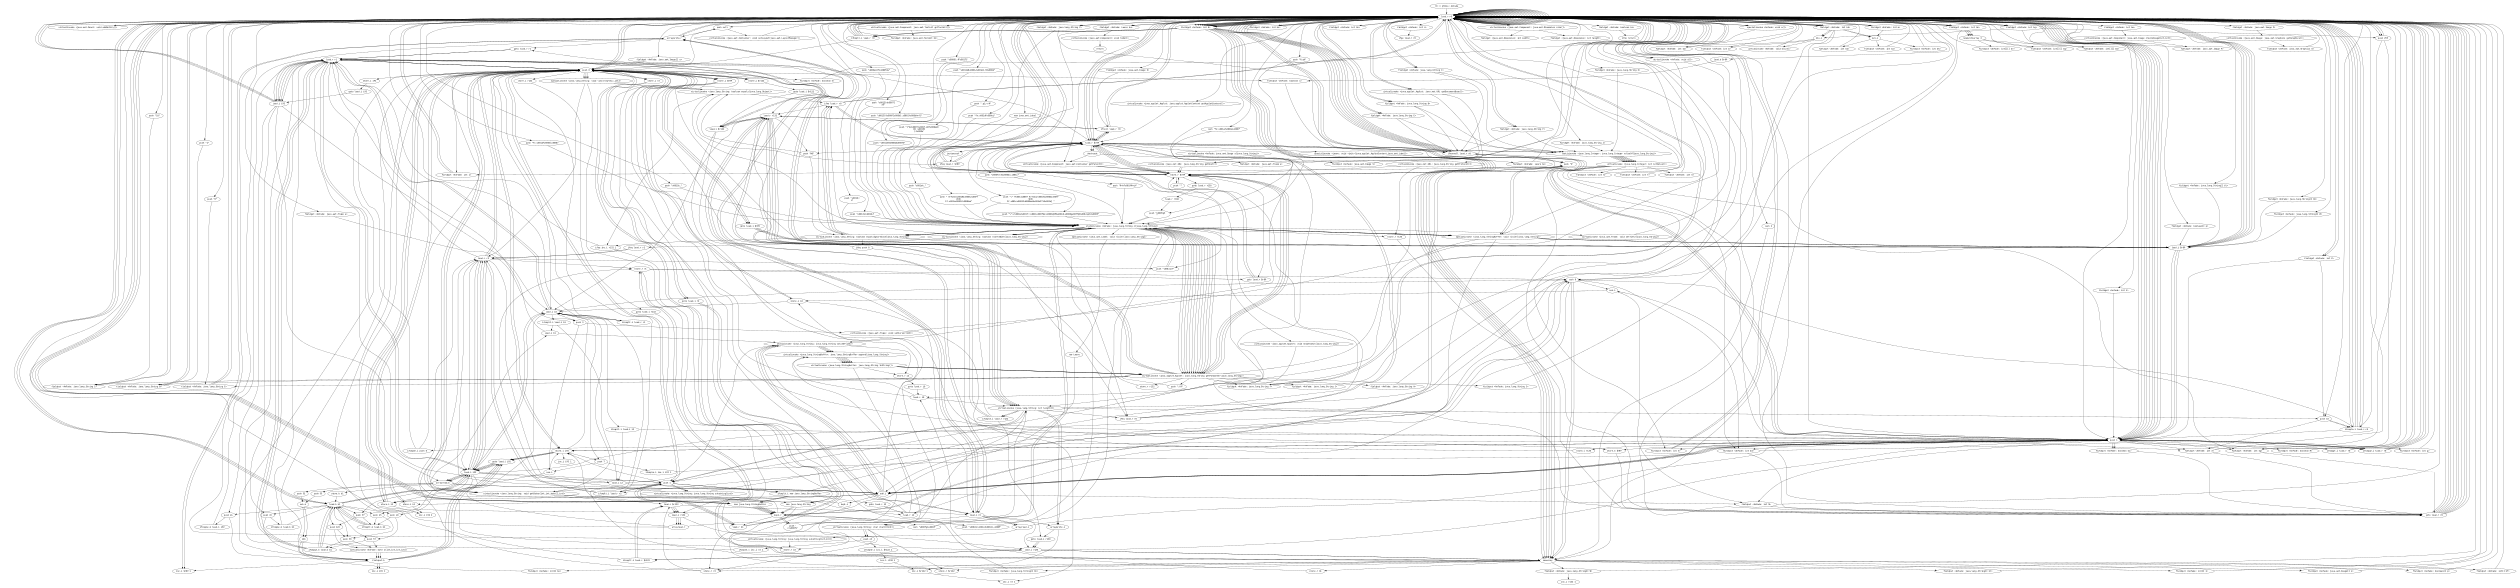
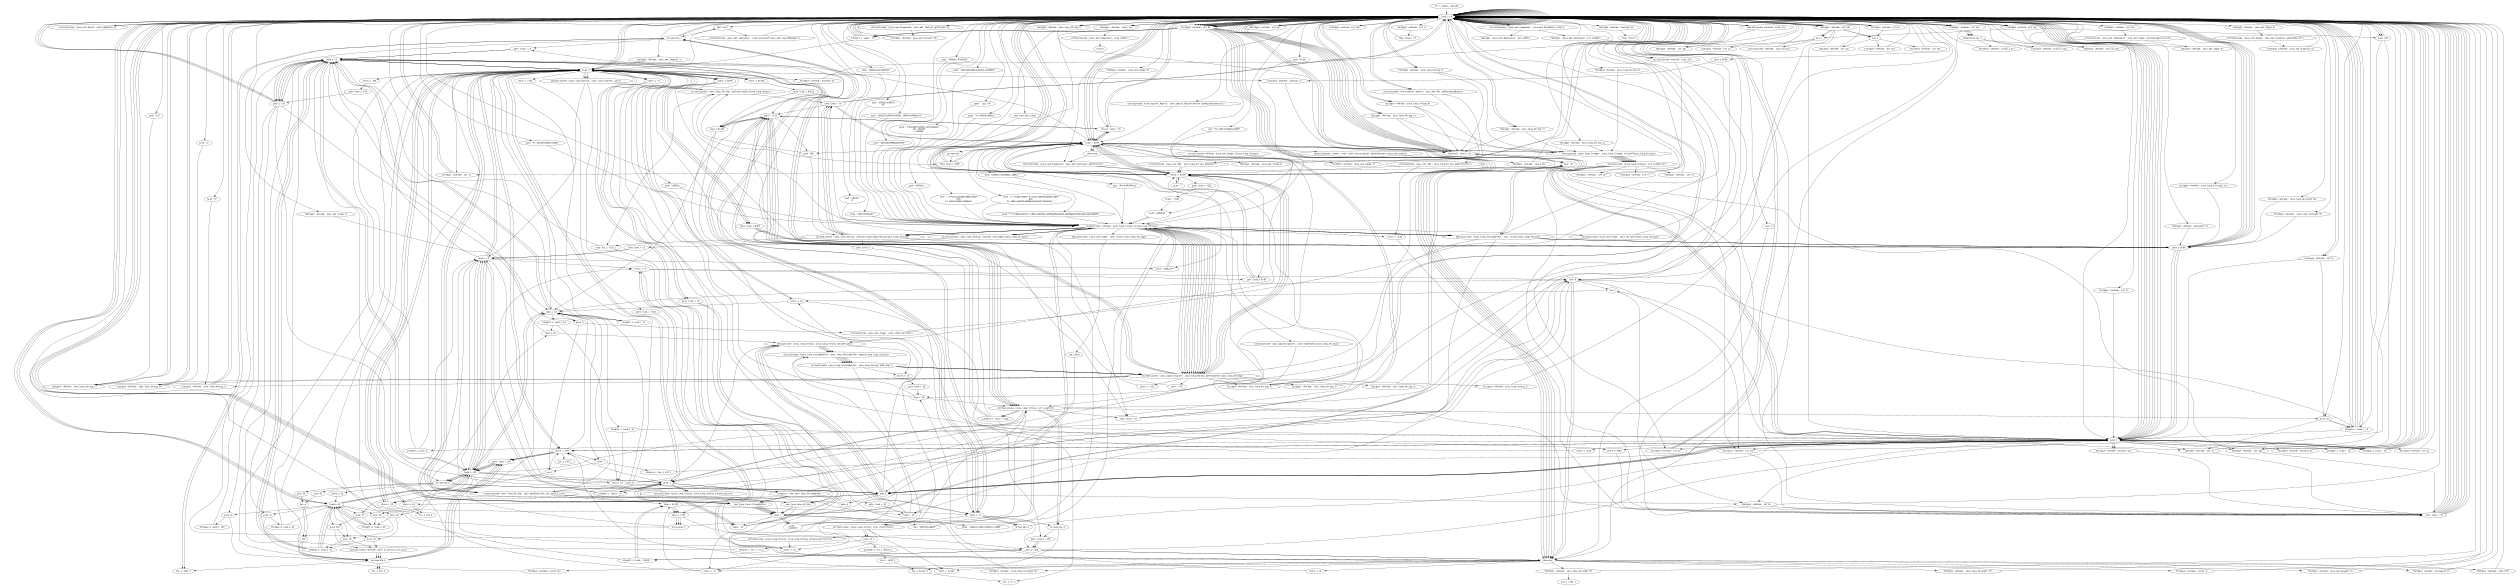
node "fieldput.b": label "fieldput.b" -> "arraywrite.b"
